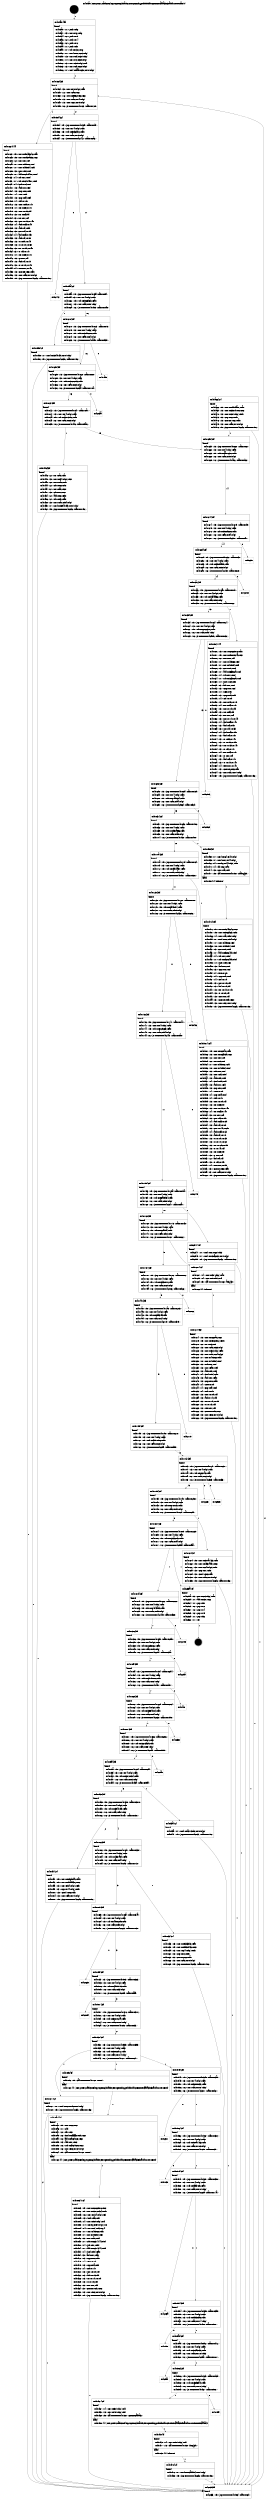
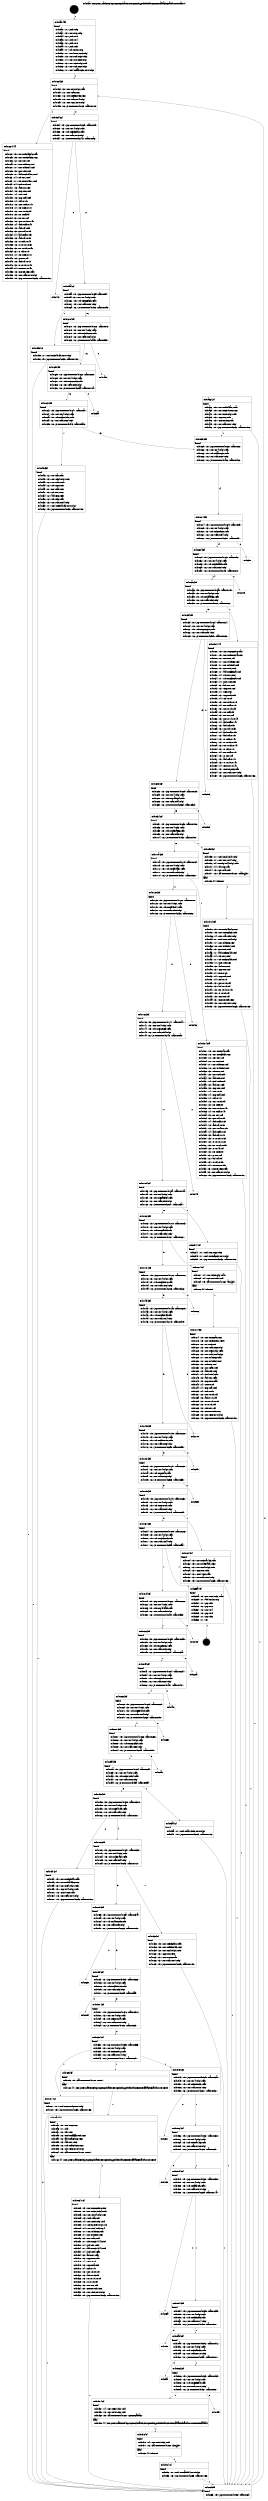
edge "0x4017d2 [25]" -> "0x4022f5": now "0x4017b9 [25]" -> "0x4022f5"
